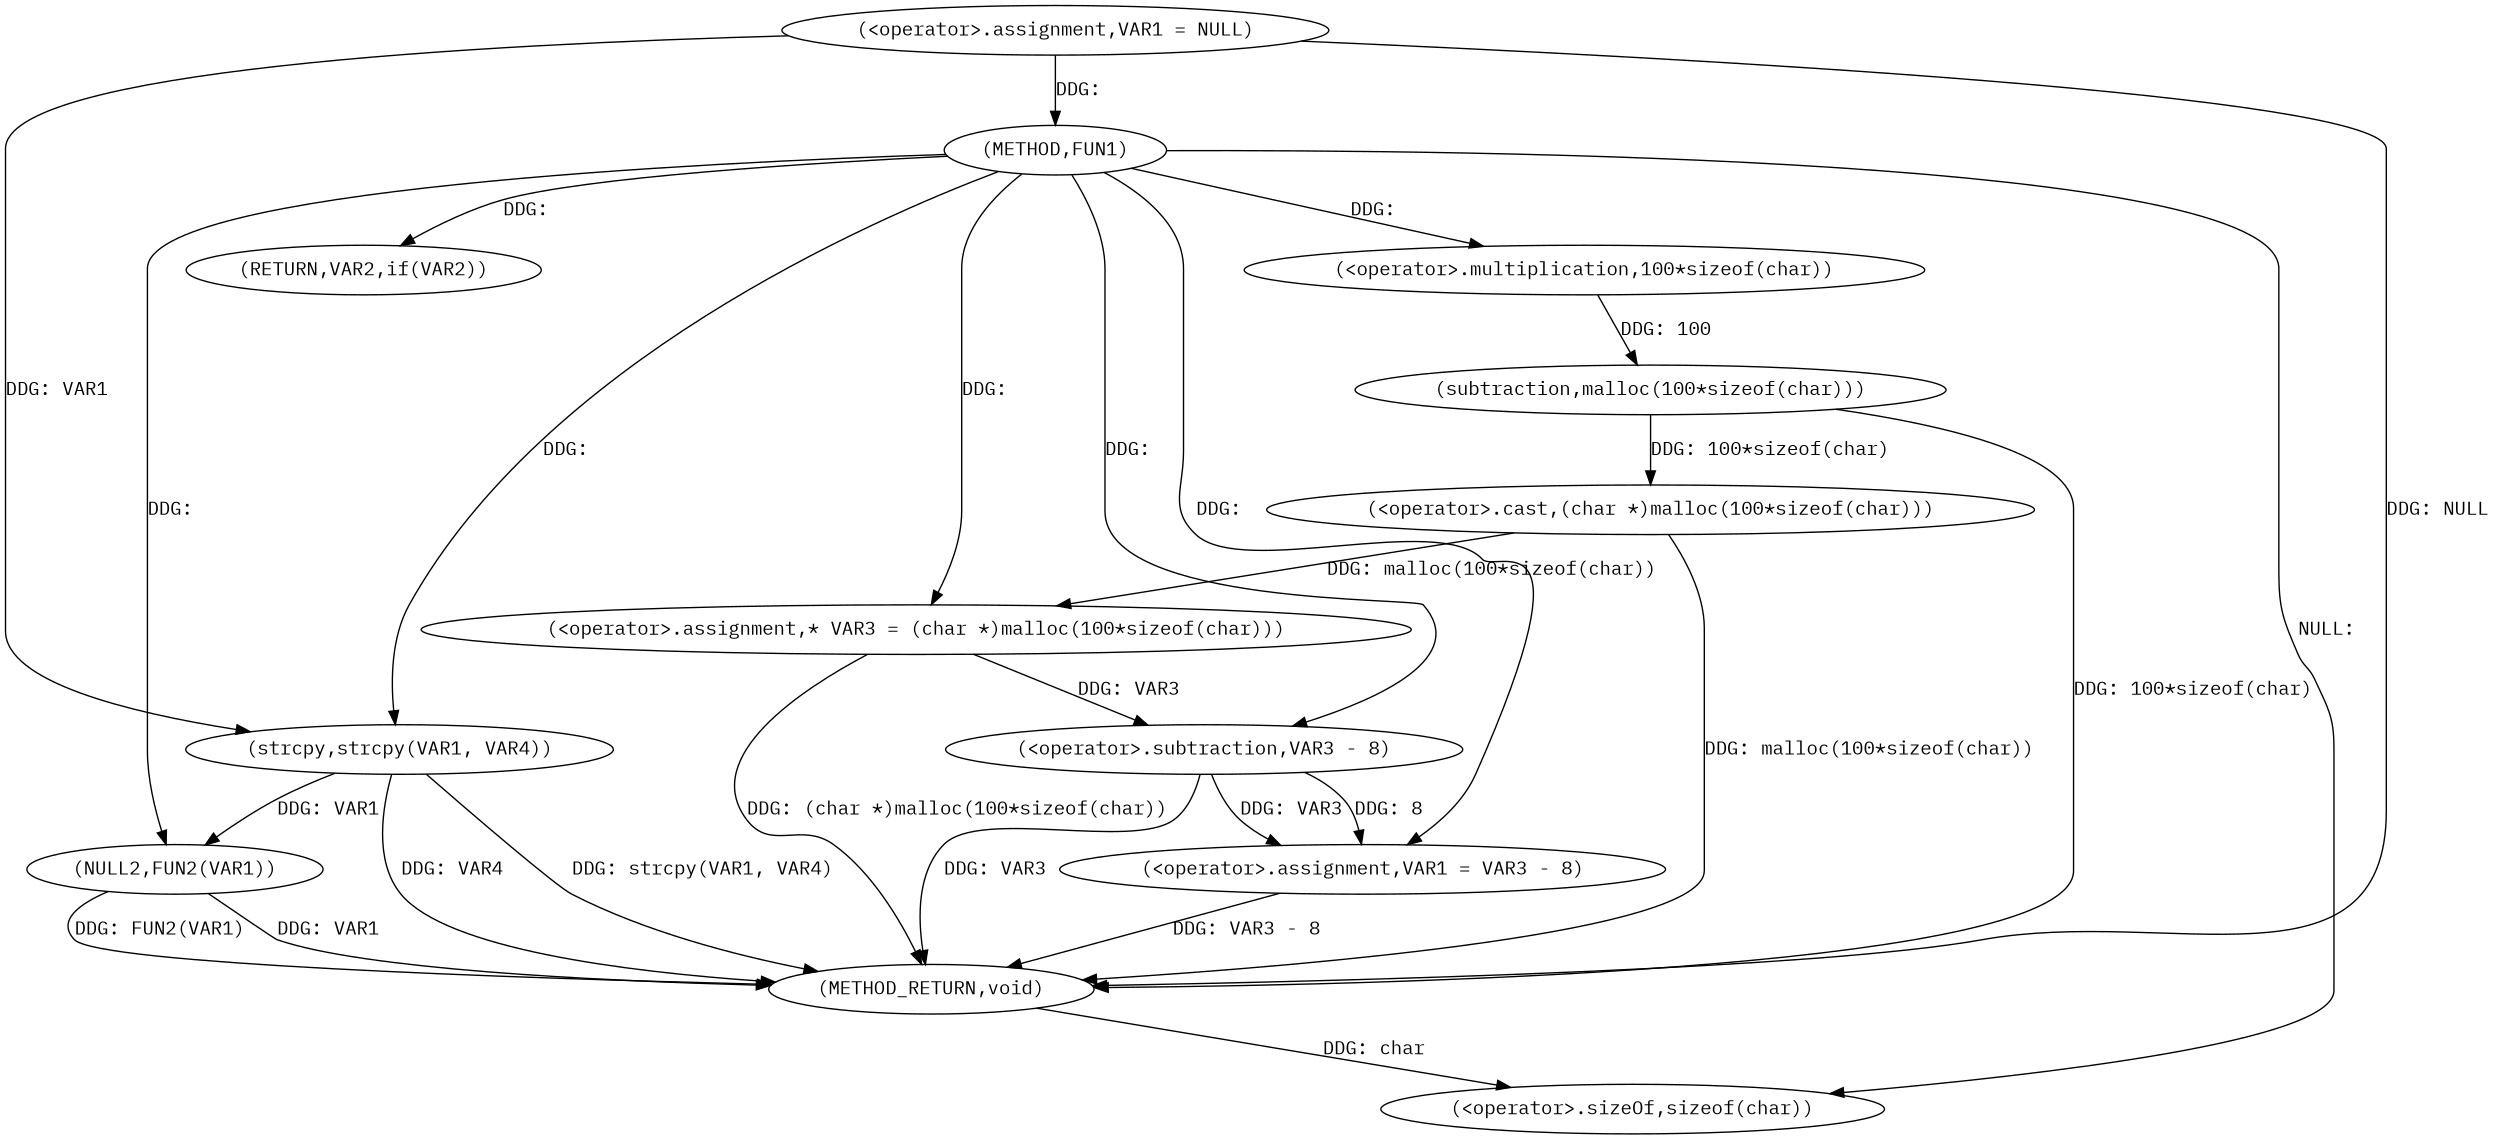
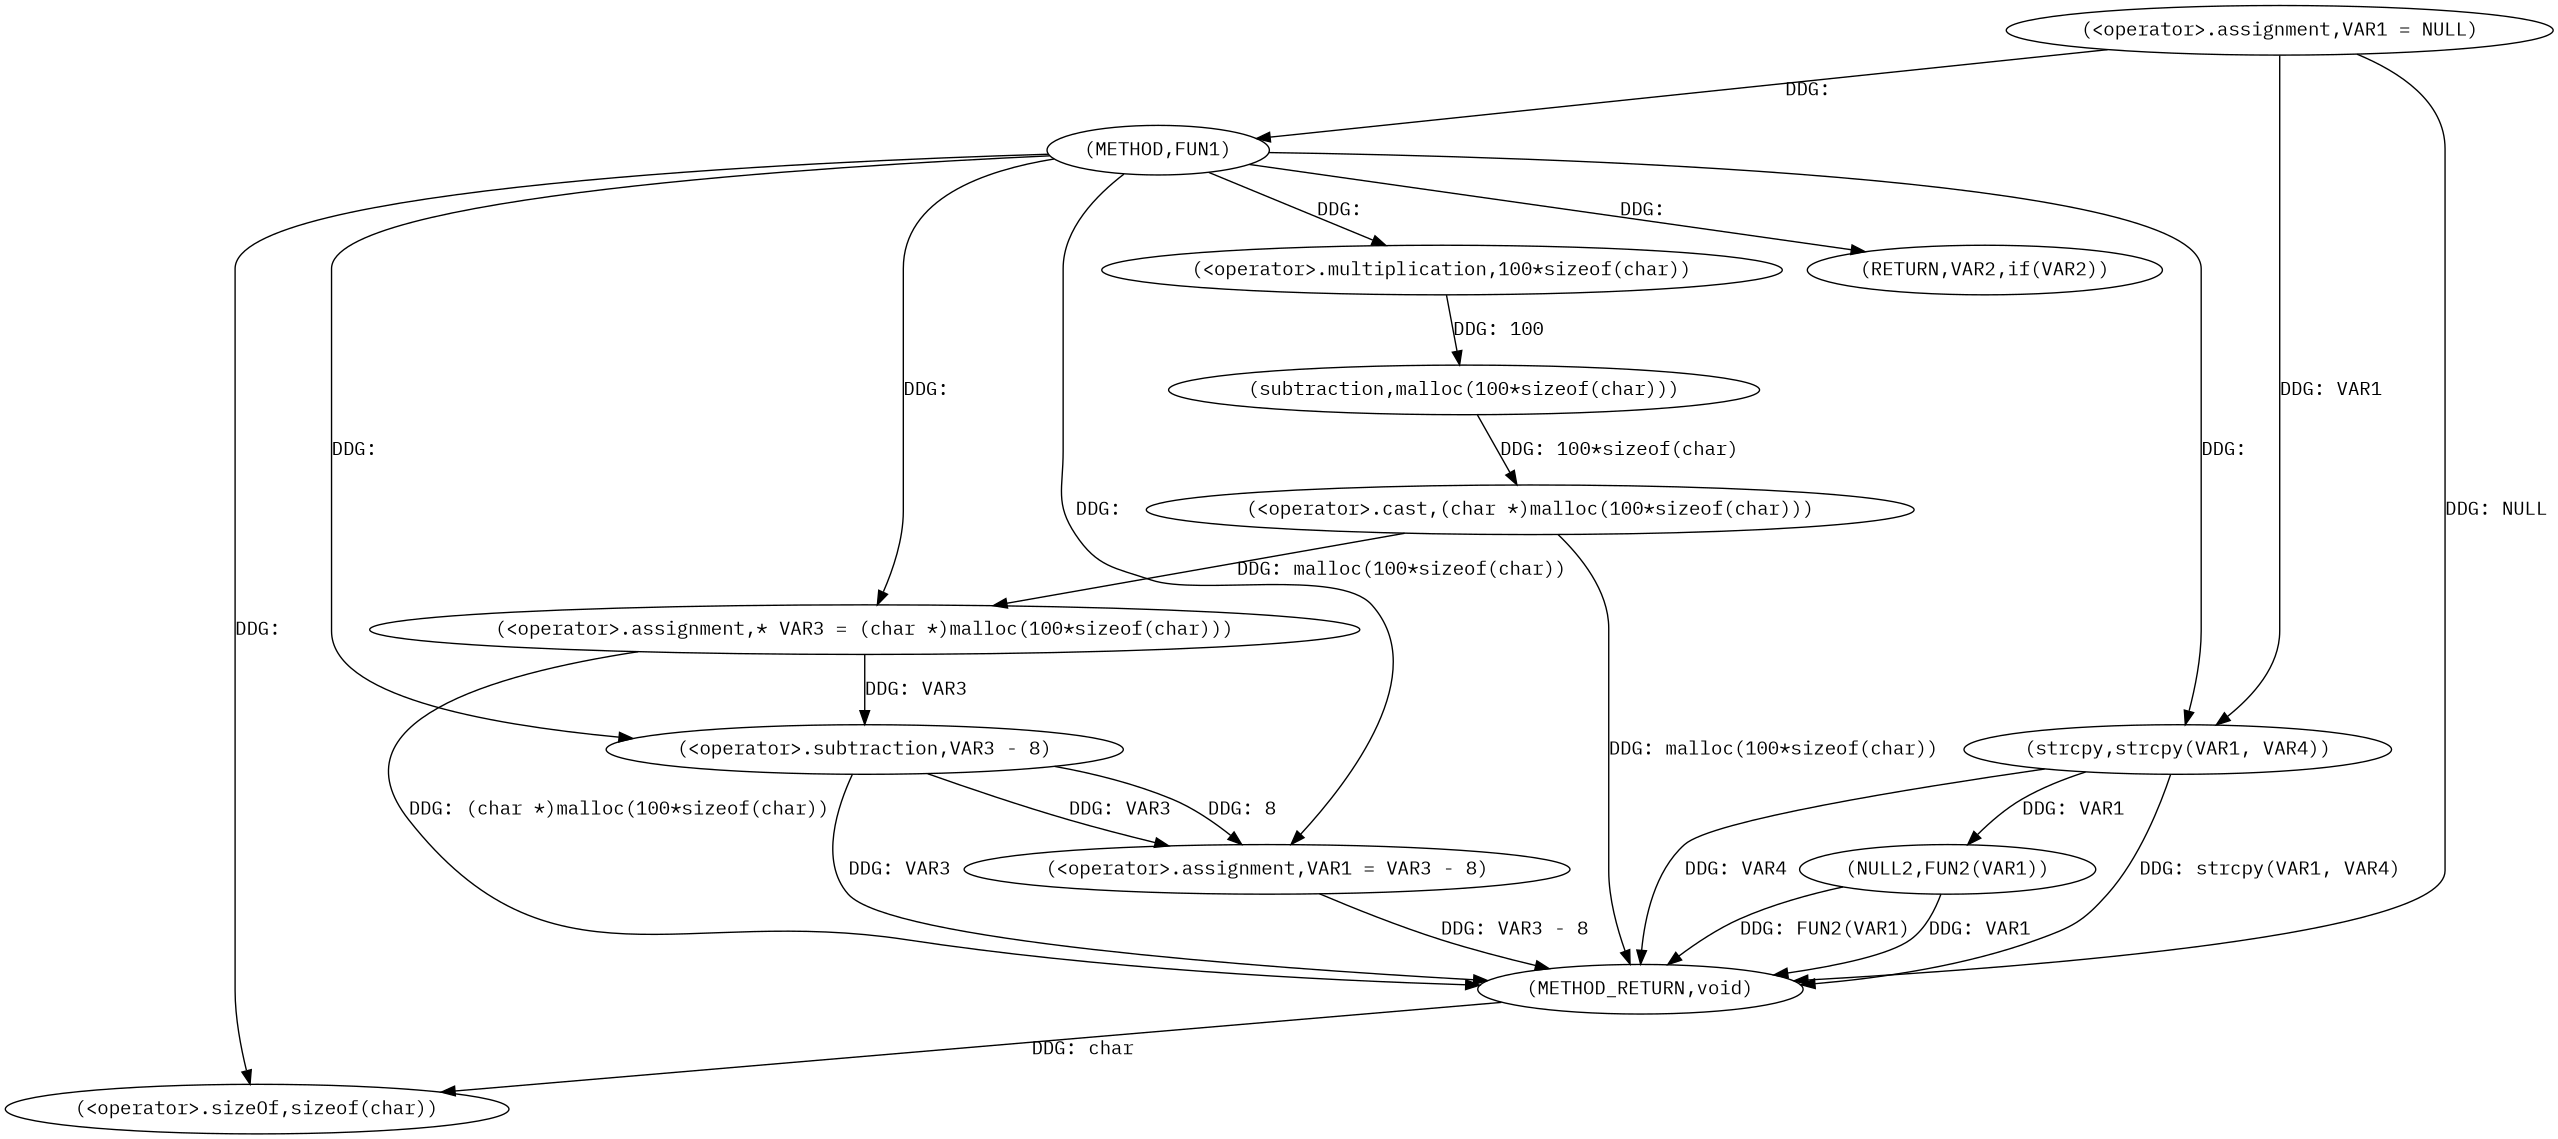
edge "(METHOD,FUN1)" -> "(NULL2,FUN2(VAR1))": removed, label "DDG:"
edge "(METHOD,FUN1)" -> "(<operator>.sizeOf,sizeof(char))": label "NULL: " -> "DDG: "
edge "(subtraction,malloc(100*sizeof(char)))" -> "(METHOD_RETURN,void)": removed, label "DDG: 100*sizeof(char)"
